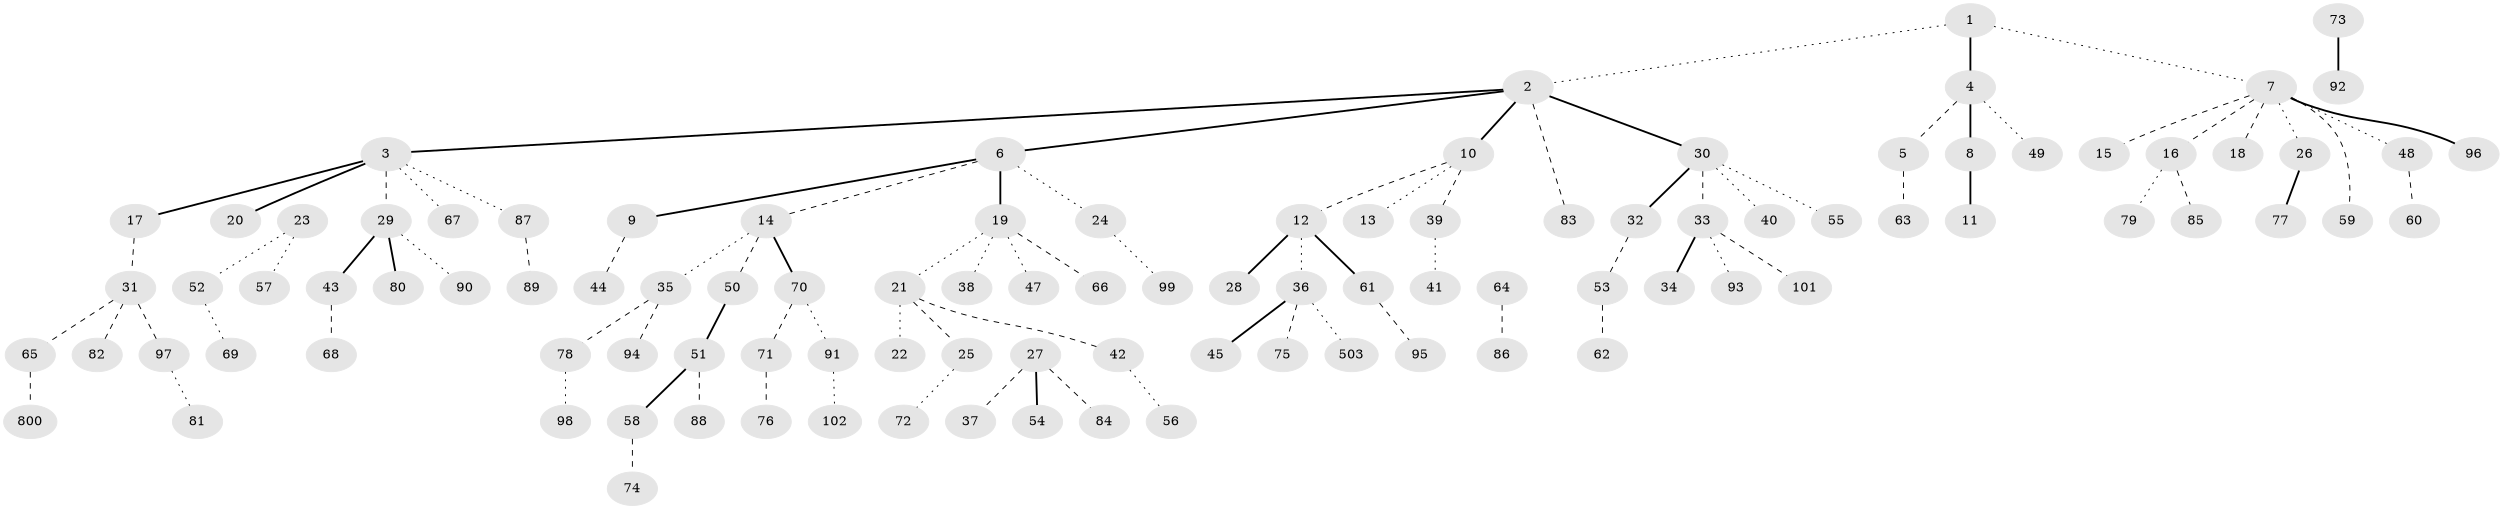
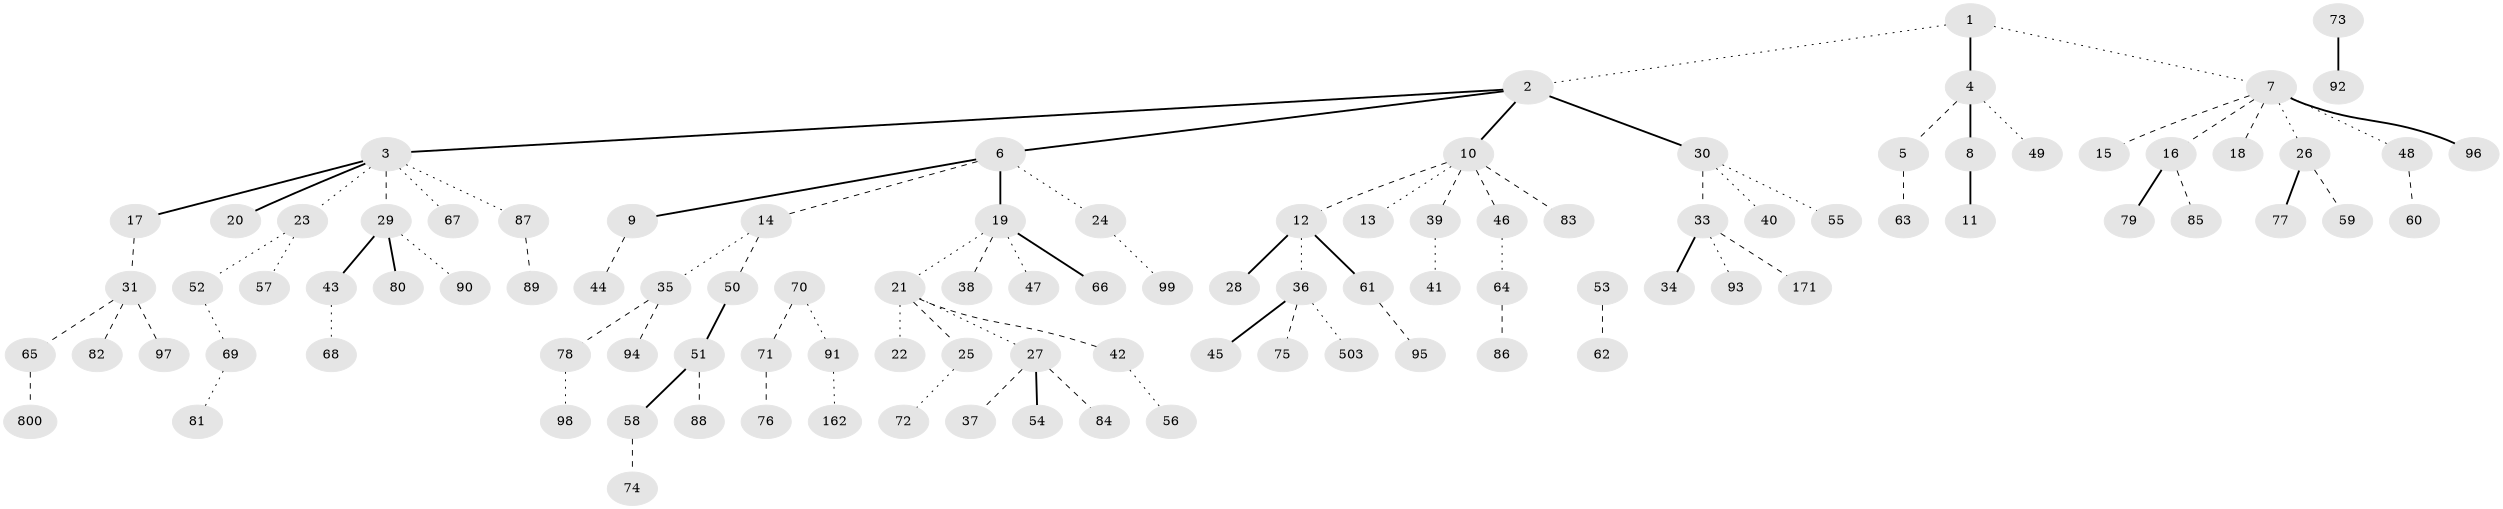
edge "7" -- "59": now "26" -- "59"
edge "2" -- "83": now "10" -- "83"
edge "3" -- "23": added
edge "16" -- "79": style dotted -> bold
node "46": added
node "32": removed
edge "14" -- "70": removed
edge "19" -- "38": style dotted -> dashed
edge "19" -- "66": style dashed -> bold
node "101": label "101" -> "171"
edge "21" -- "27": added
edge "43" -- "68": style dashed -> dotted
edge "97" -- "81": now "69" -- "81"
node "102": label "102" -> "162"
